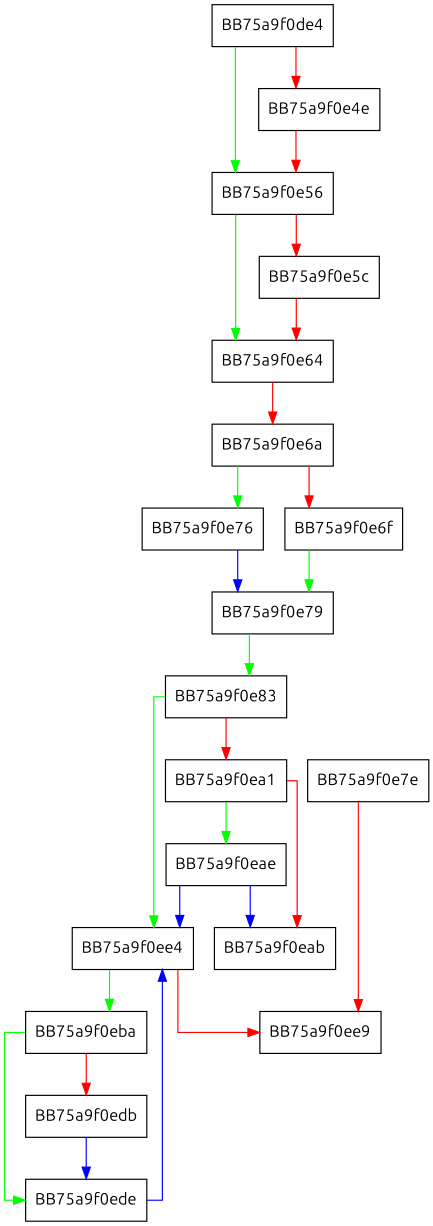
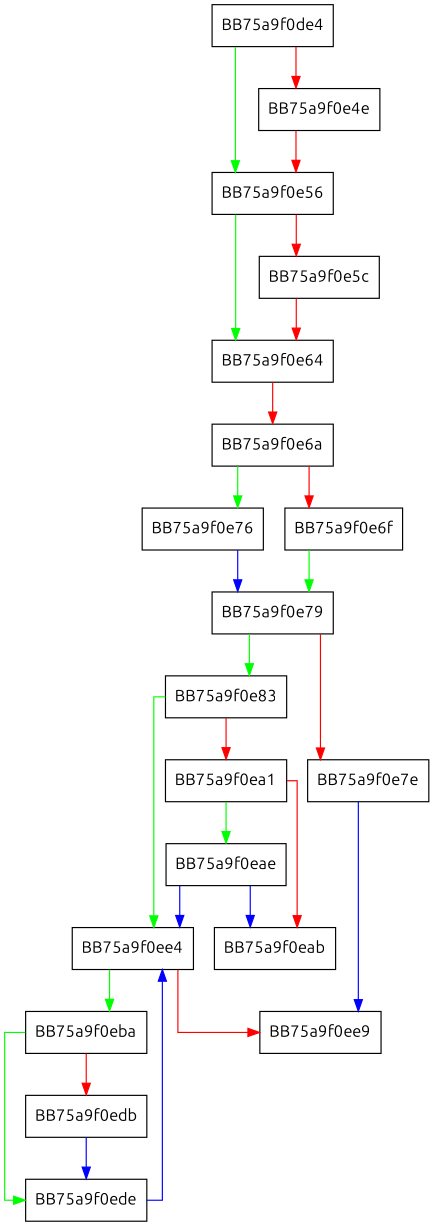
edge "BB75a9f0e79" -> "BB75a9f0e7e": added
edge "BB75a9f0e7e" -> "BB75a9f0ee9": color red -> blue
